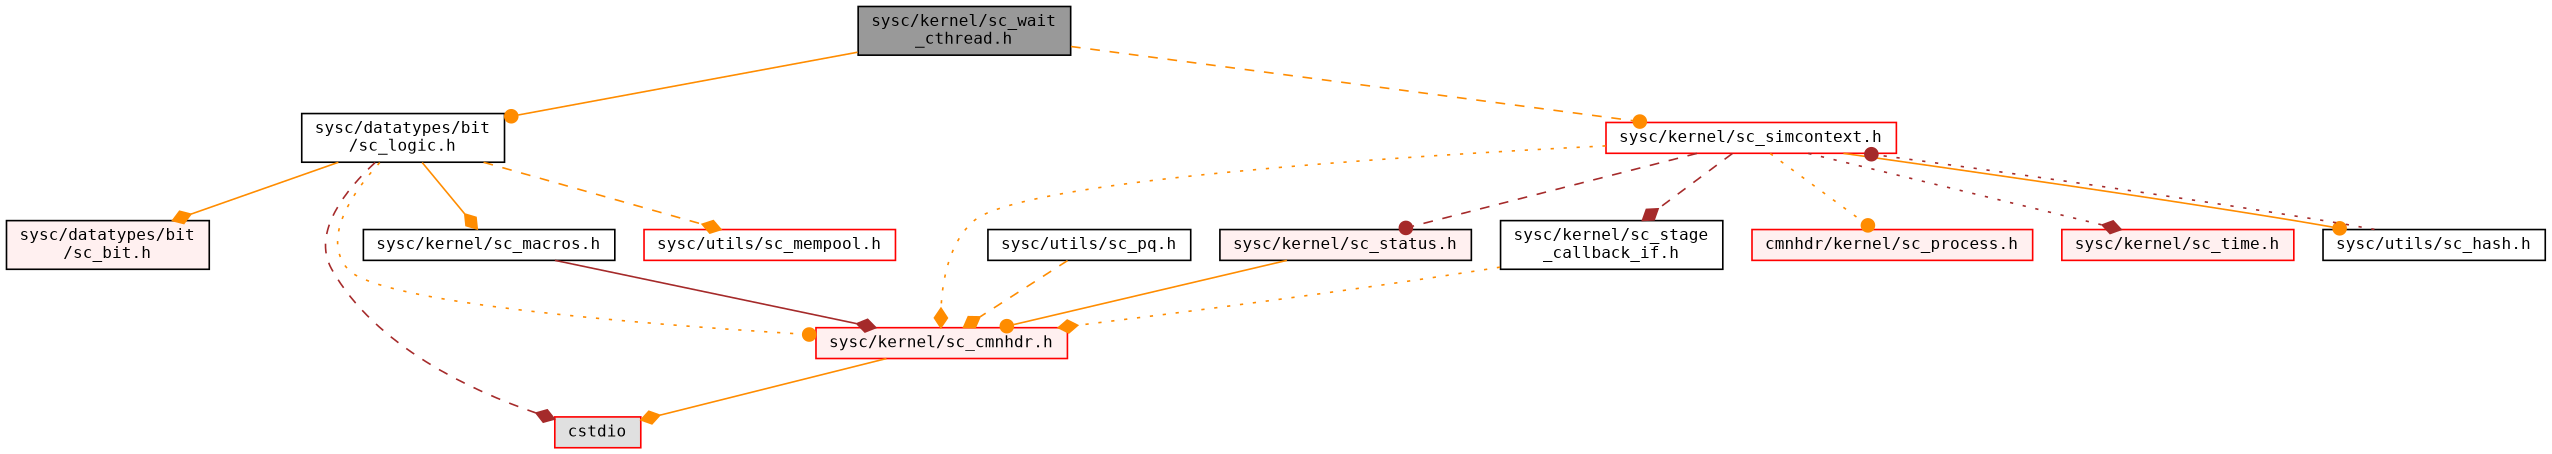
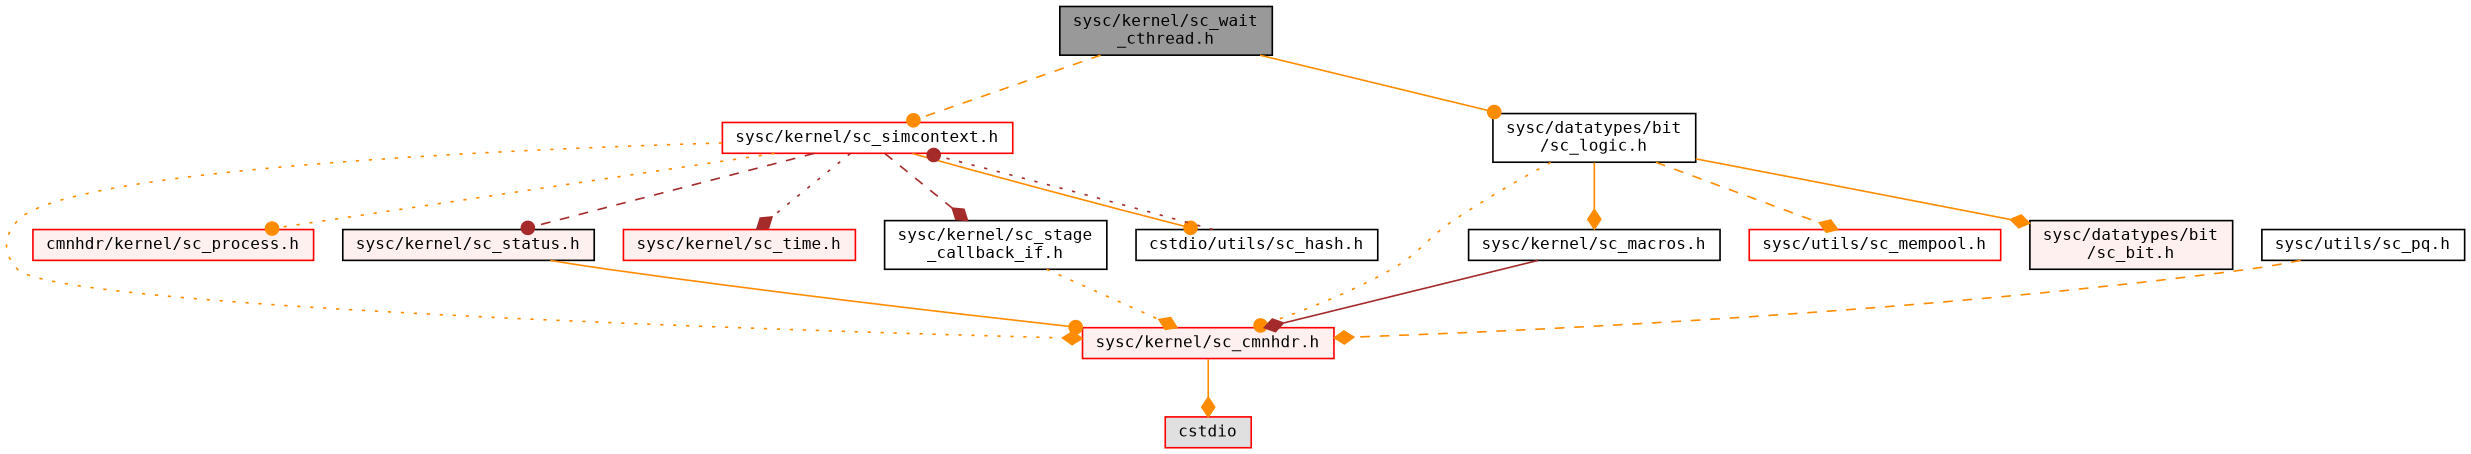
node "sysc/utils/sc_hash.h": label "sysc/utils/sc_hash.h" -> "cstdio/utils/sc_hash.h"
edge "sysc/datatypes/bit /sc_logic.h" -> "cstdio": removed
